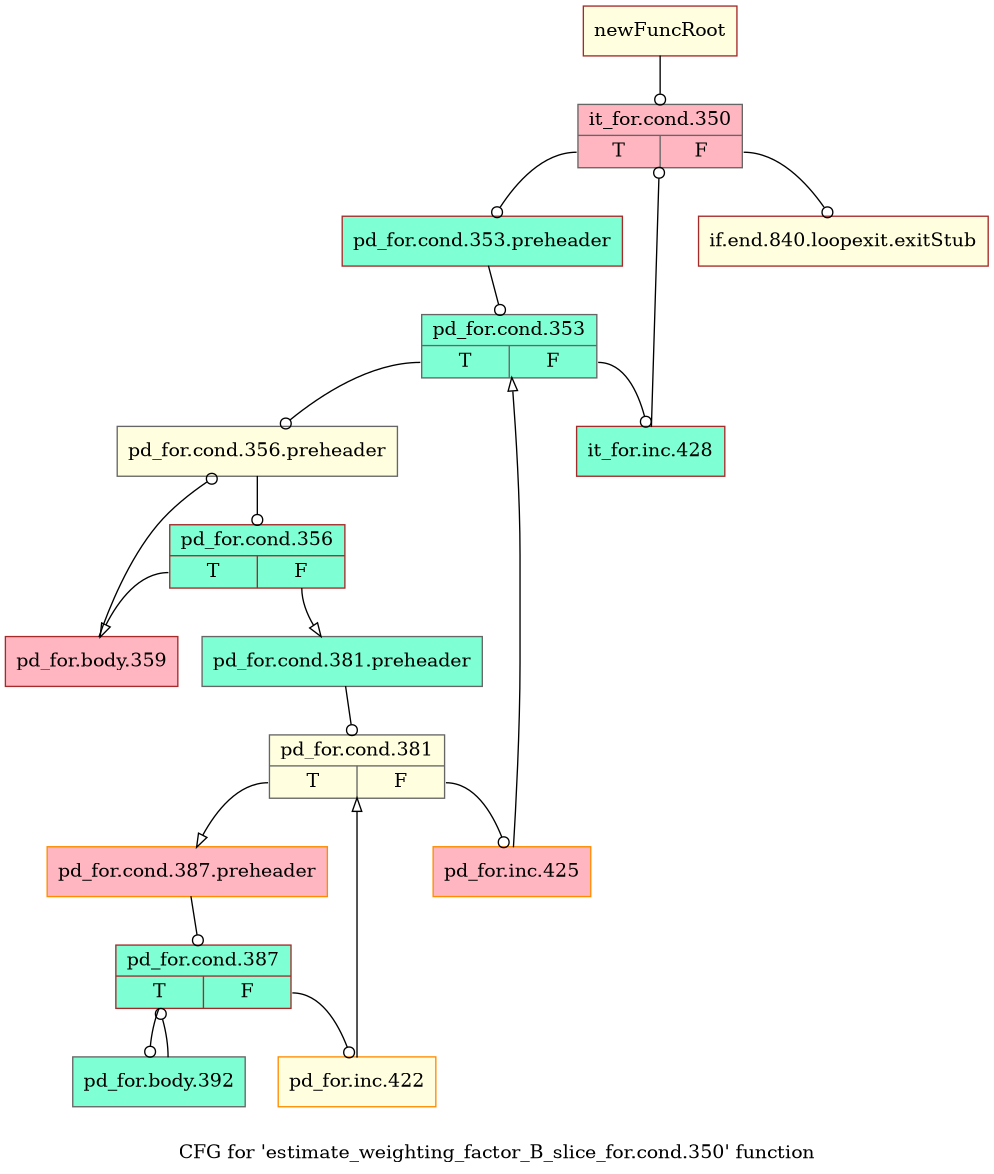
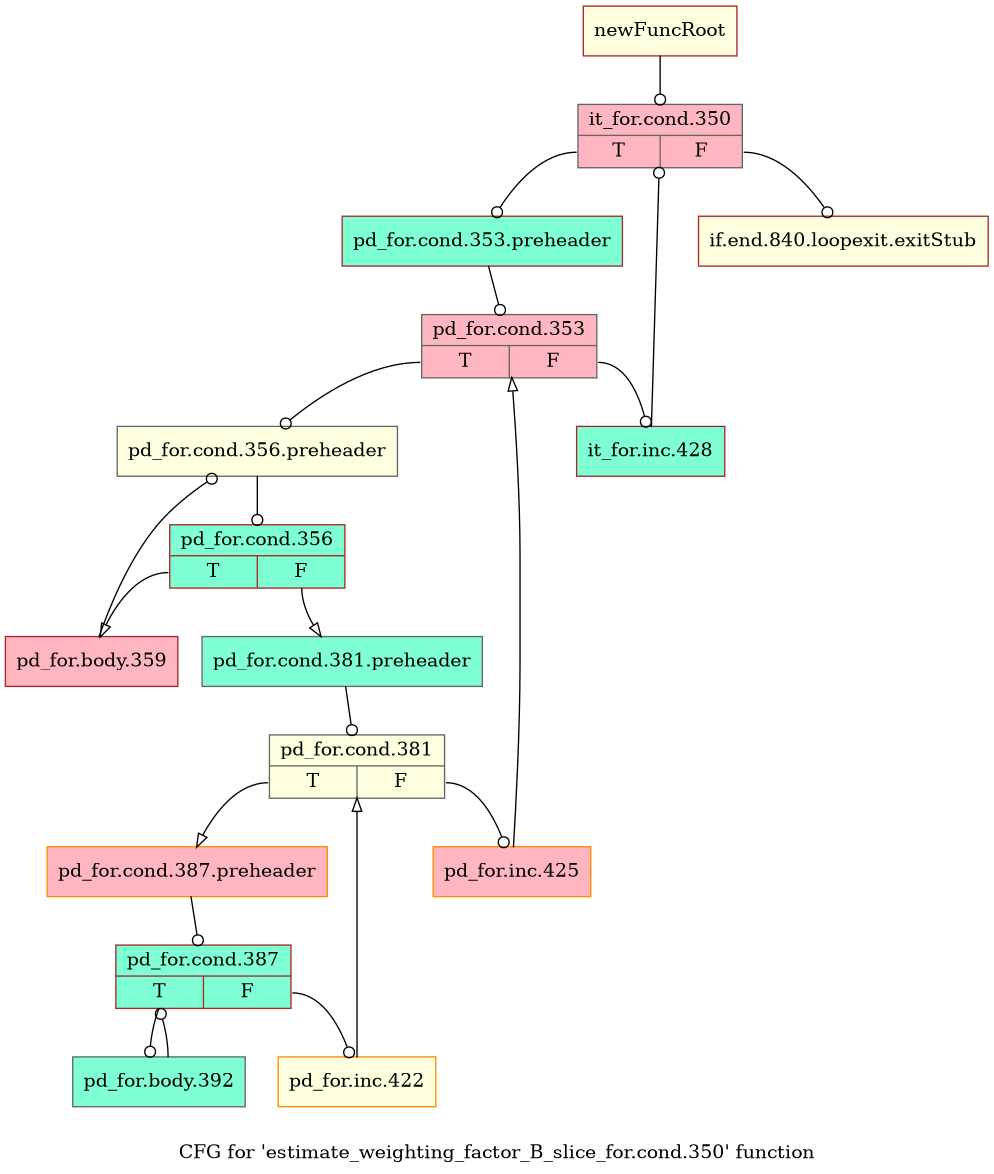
node "pd_for.cond.353": fillcolor aquamarine -> lightpink
